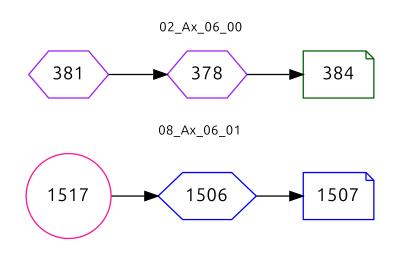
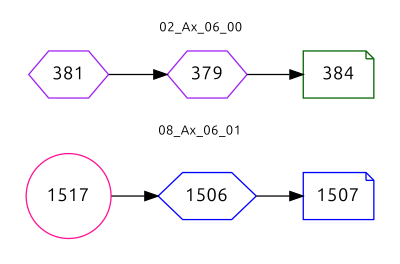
node "378": label "378" -> "379"
